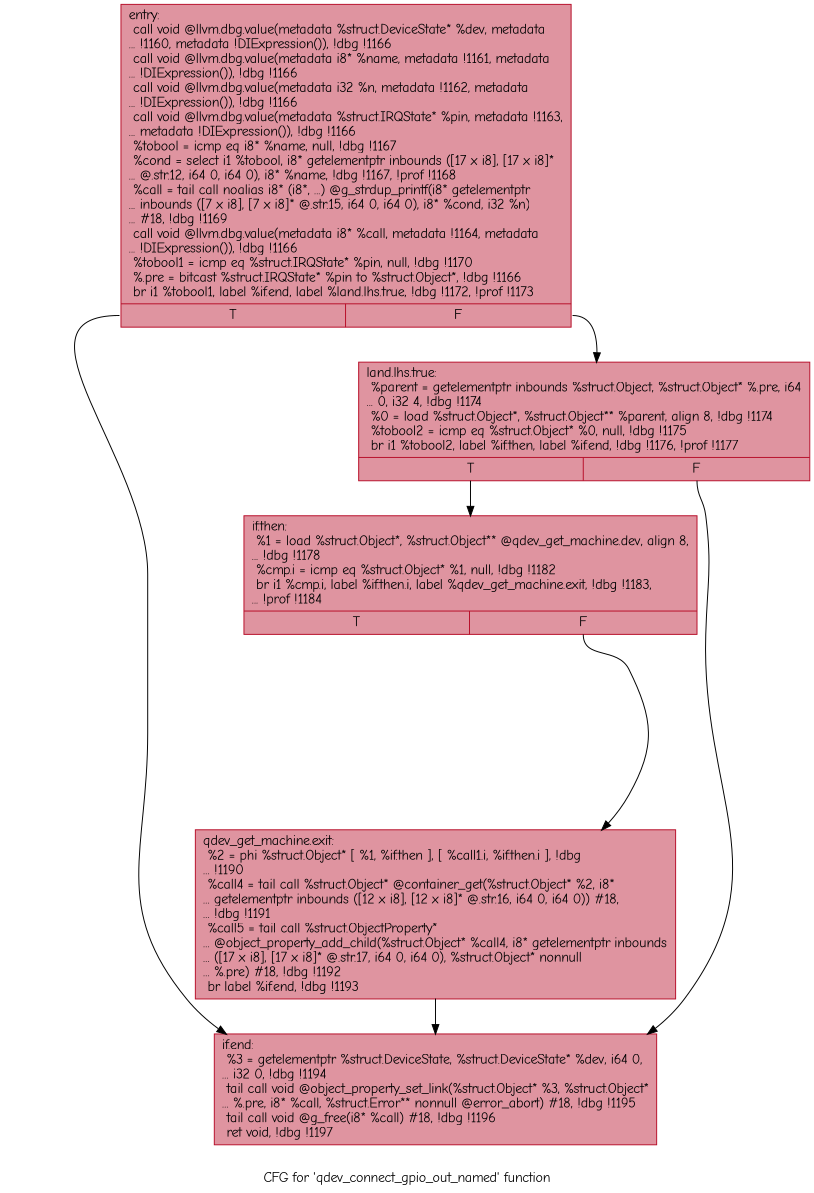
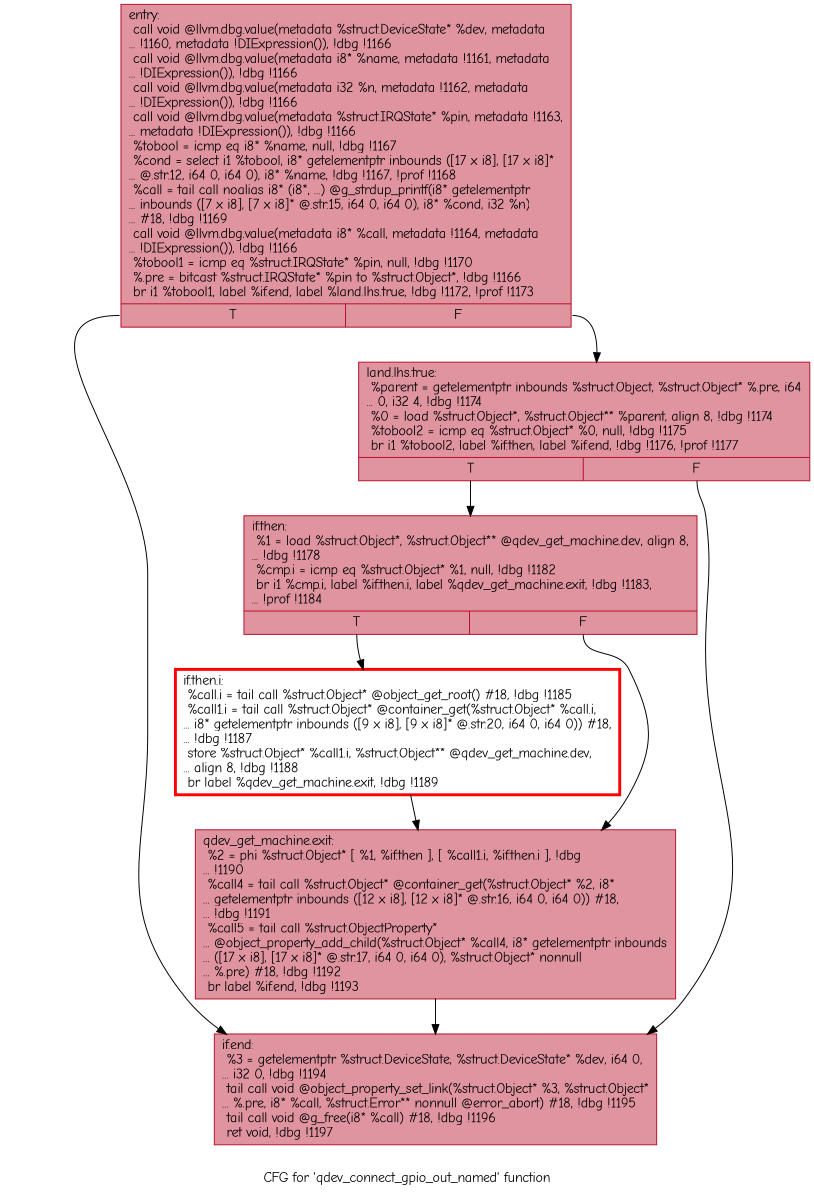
node "if.then.i:": added
